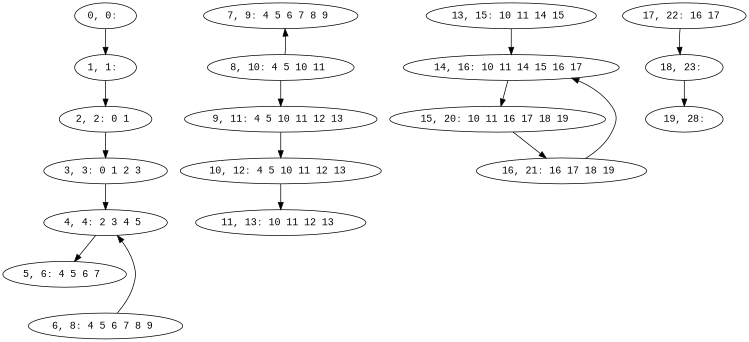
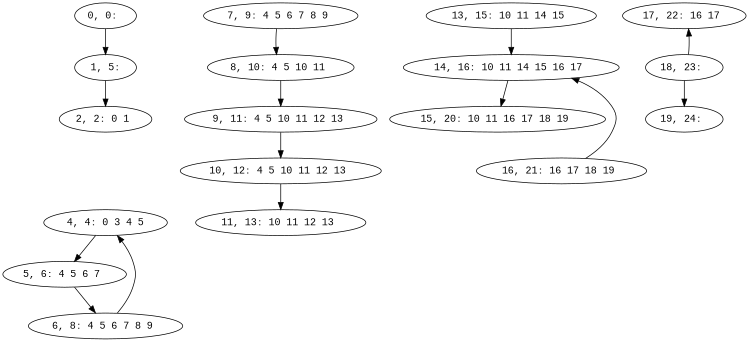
edge "17, 22: 16 17" -> "18, 23:": reversed
edge "8, 10: 4 5 10 11" -> "7, 9: 4 5 6 7 8 9": reversed
node "1, 1:": label "1, 1:" -> "1, 5:"
node "19, 28:": label "19, 28:" -> "19, 24:"
edge "15, 20: 10 11 16 17 18 19" -> "16, 21: 16 17 18 19": removed
node "3, 3: 0 1 2 3": removed
node "4, 4: 2 3 4 5": label "4, 4: 2 3 4 5" -> "4, 4: 0 3 4 5"
edge "5, 6: 4 5 6 7" -> "6, 8: 4 5 6 7 8 9": added
